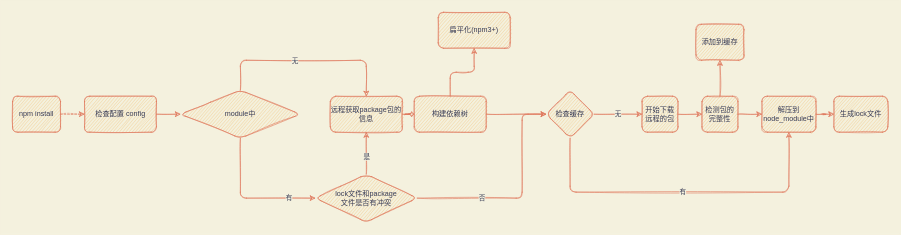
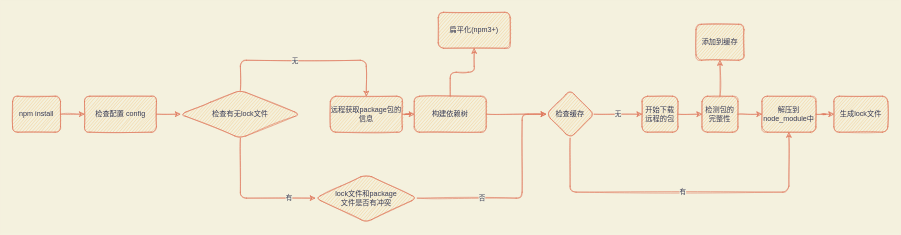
edge "npm install" -> "检查配置 config": style dashed -> solid
node "module中": label "module中" -> "检查有无lock文件"
edge "远程获取package包的信息" -> "构建依赖树": arrowhead diamond -> classic
edge "lock文件和package 文件是否有冲突" -> "远程获取package包的信息": removed, label "是"
